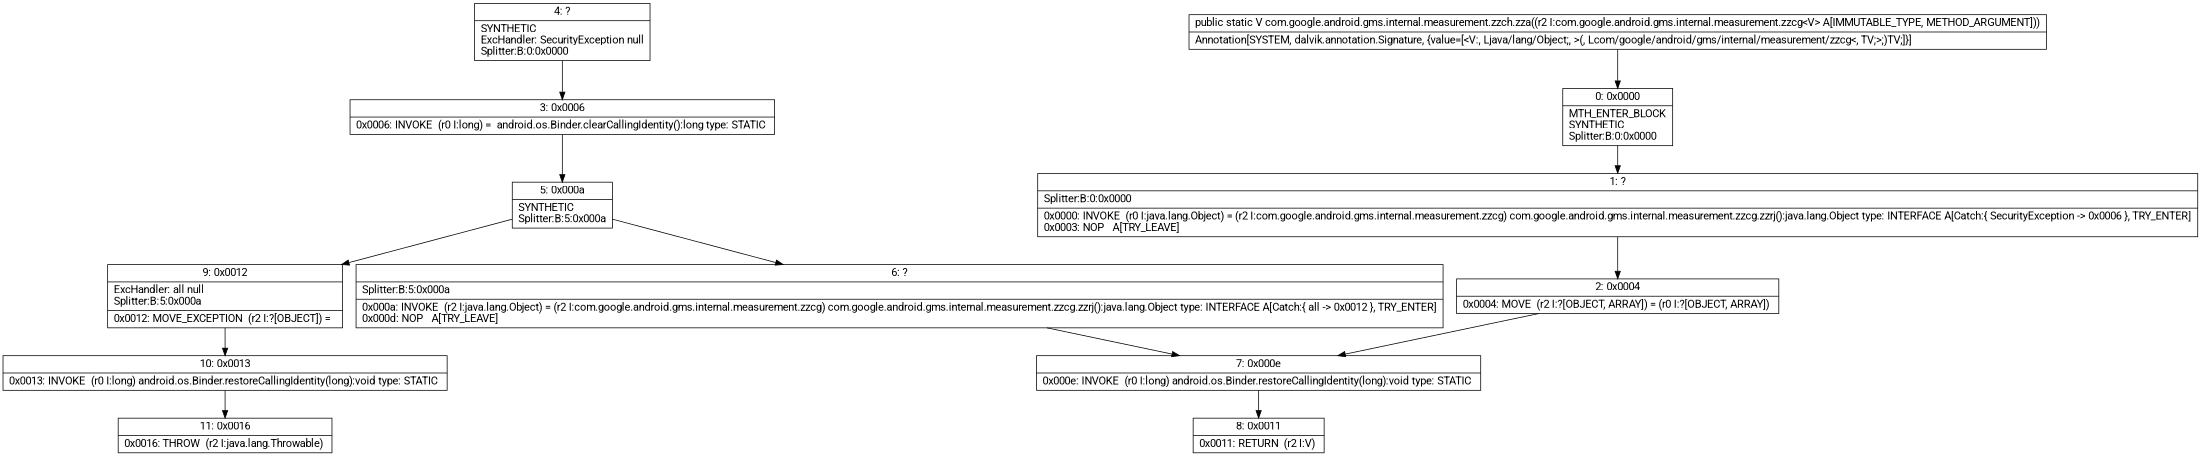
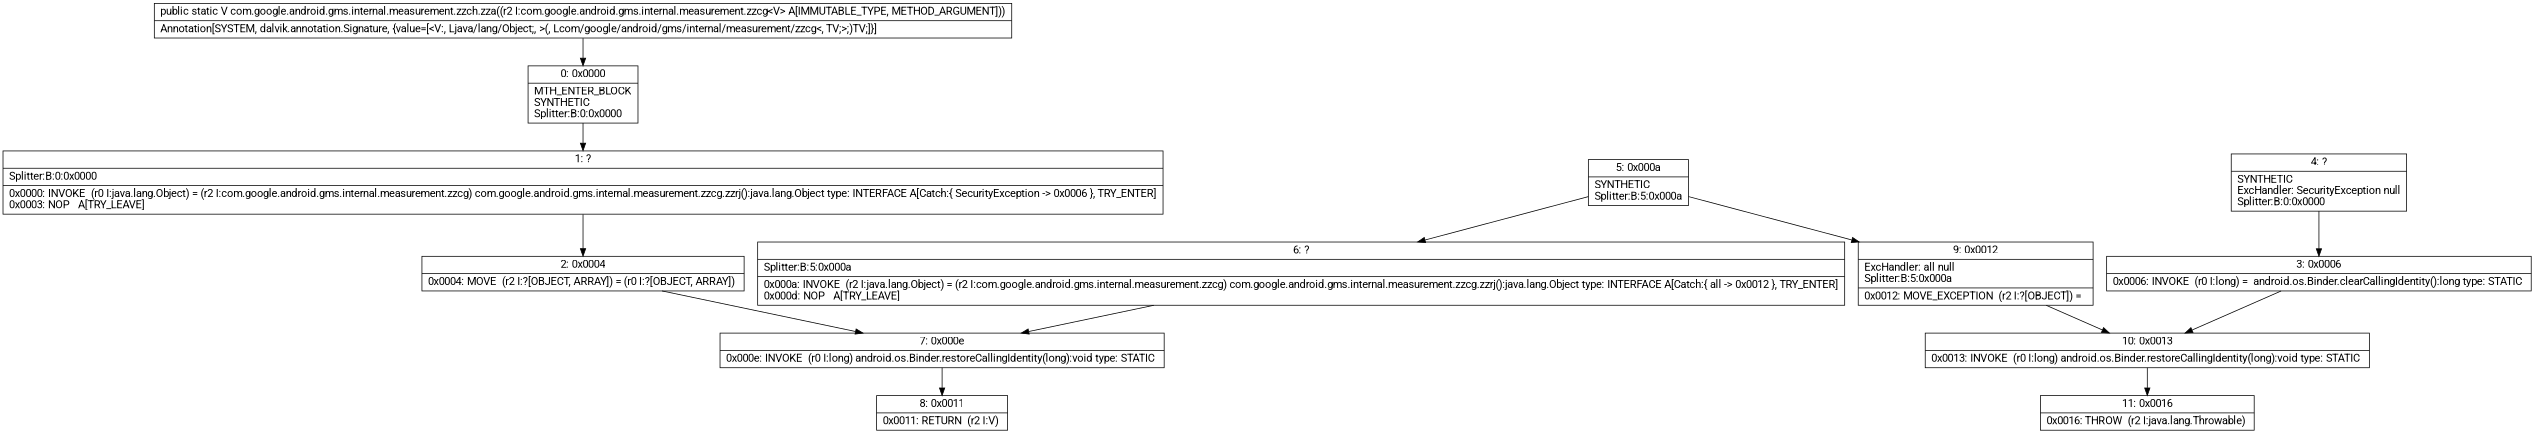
edge "3: 0x0006" -> "5: 0x000a": now "3: 0x0006" -> "10: 0x0013"
